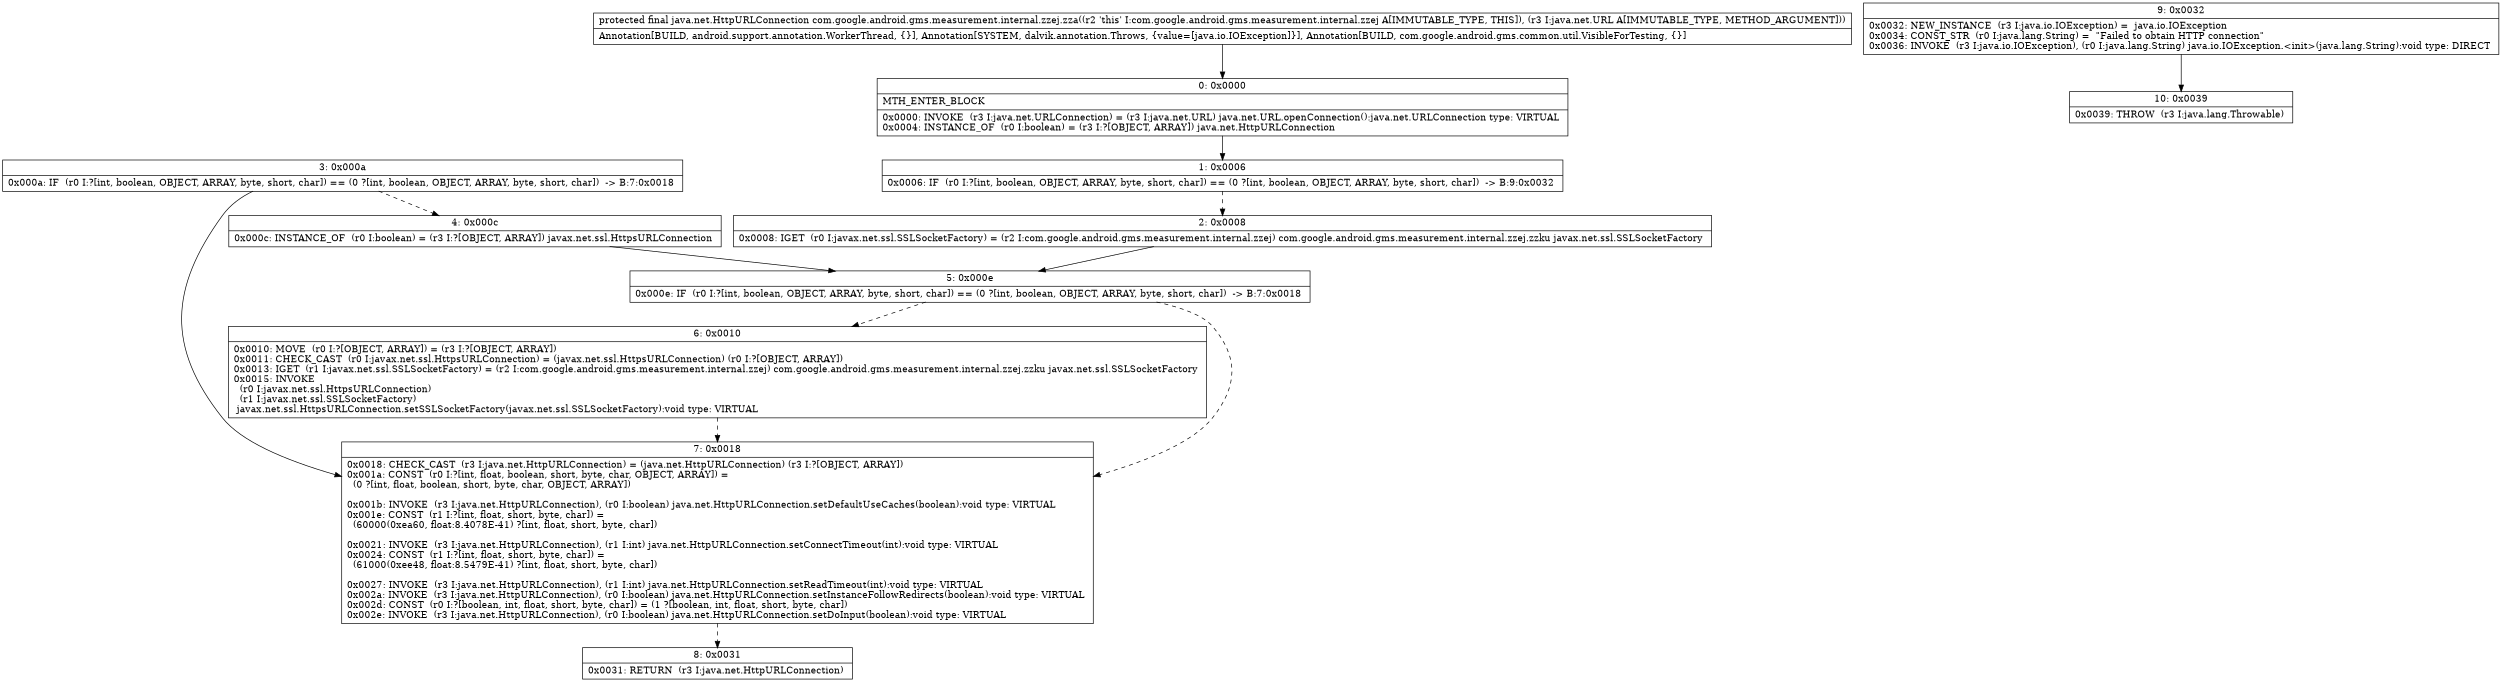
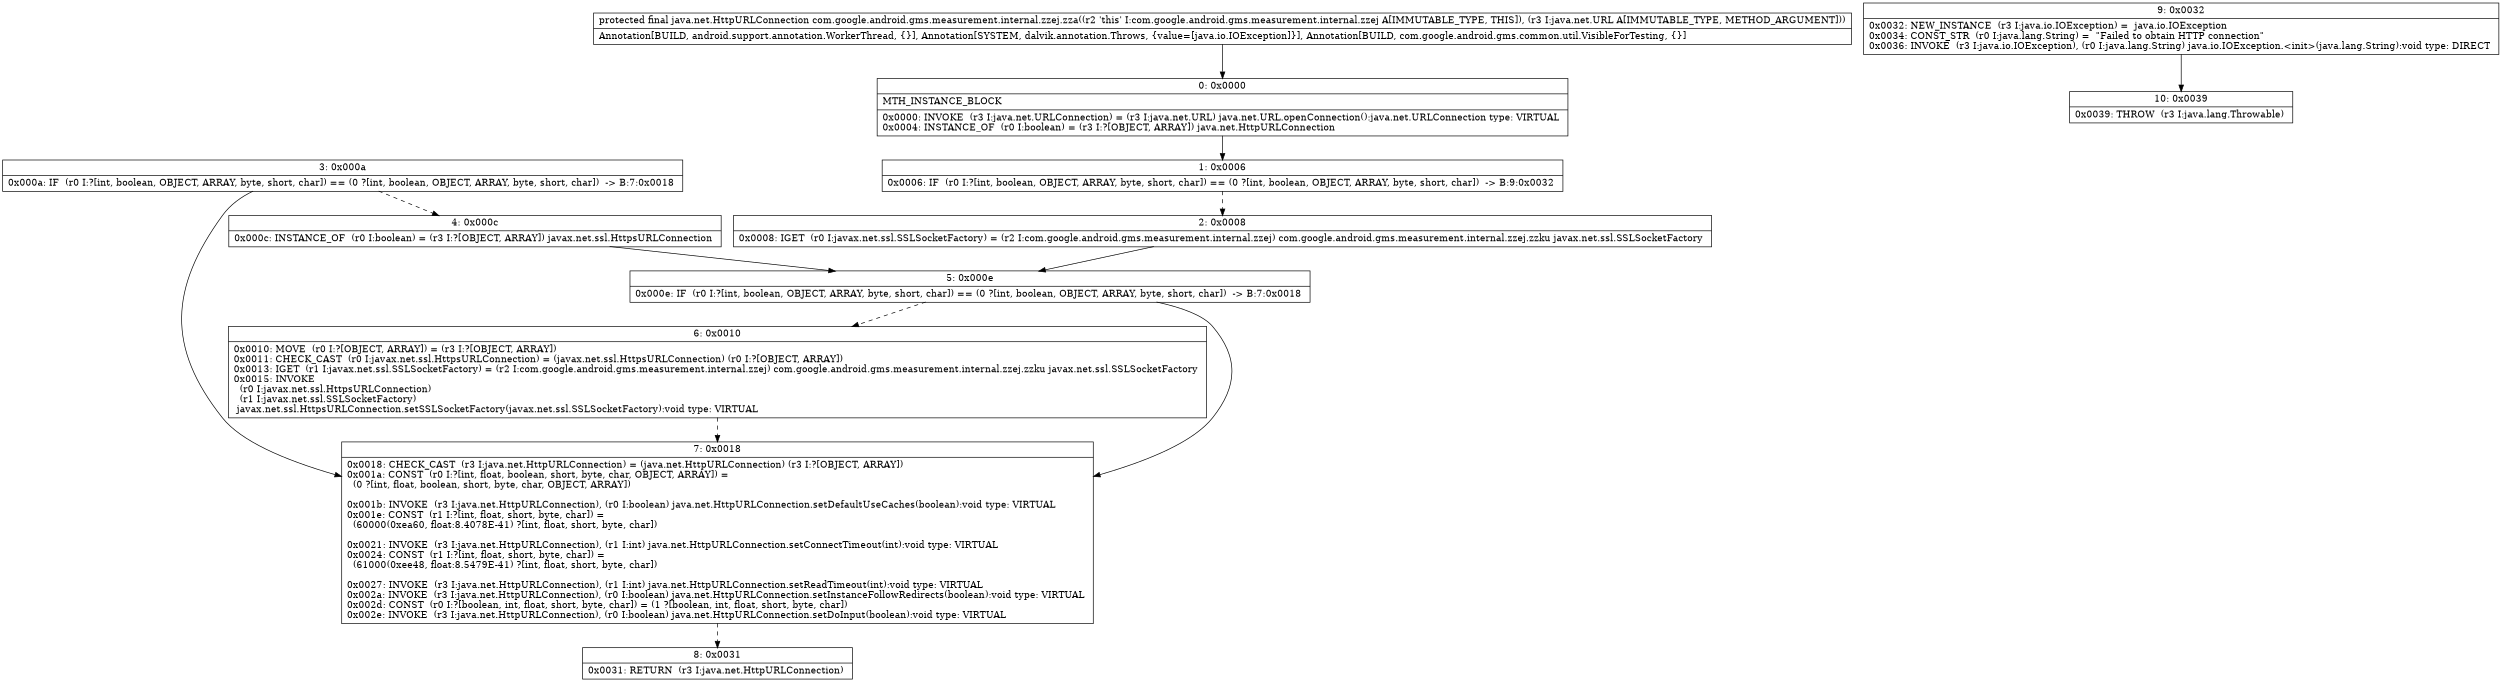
node "0: 0x0000": text "MTH_ENTER_BLOCK" -> "MTH_INSTANCE_BLOCK"
edge "5: 0x000e" -> "7: 0x0018": style dashed -> solid
